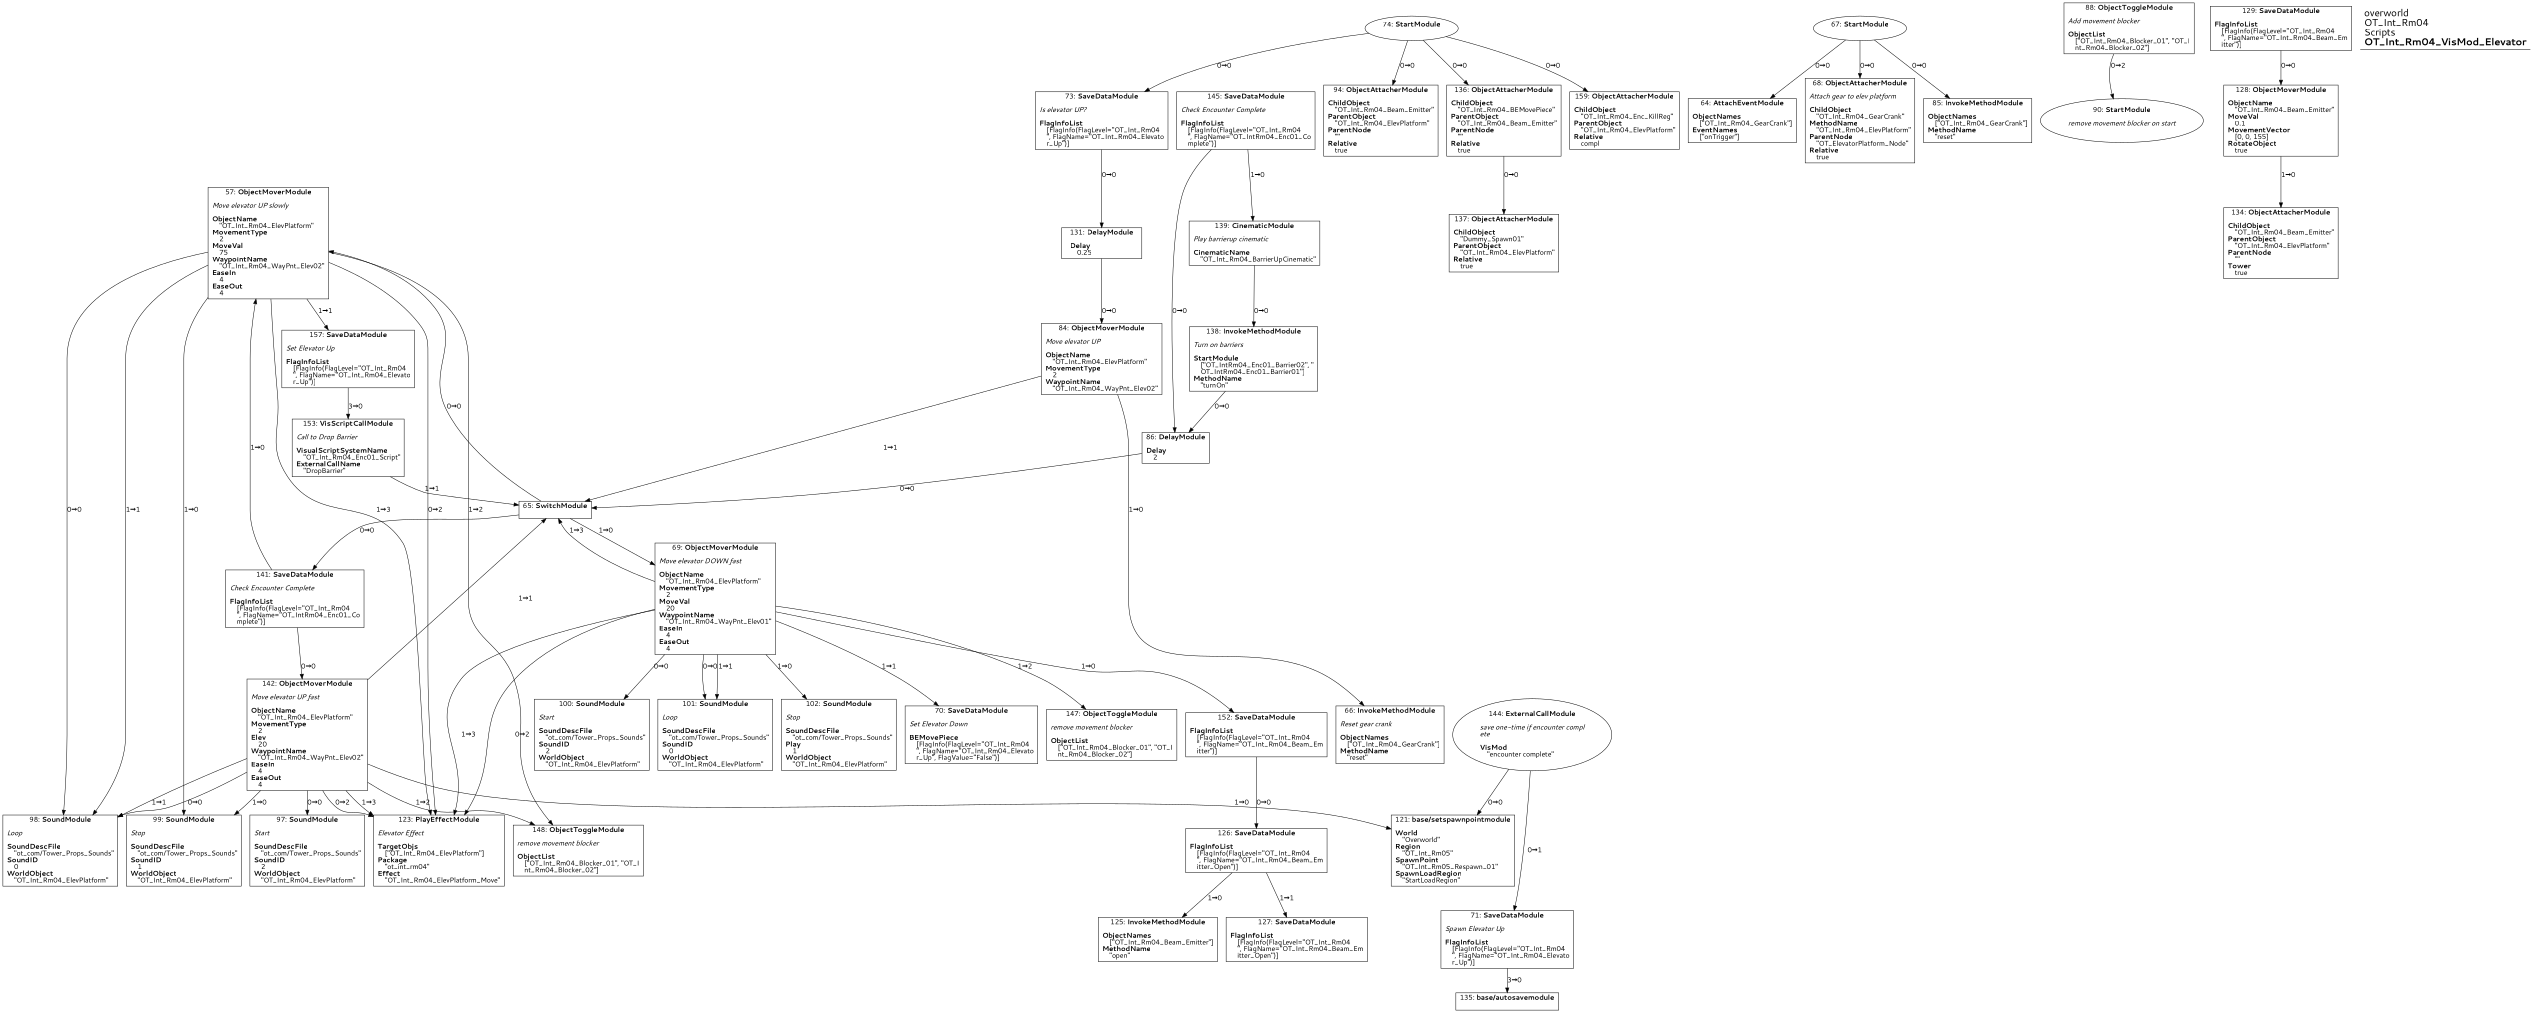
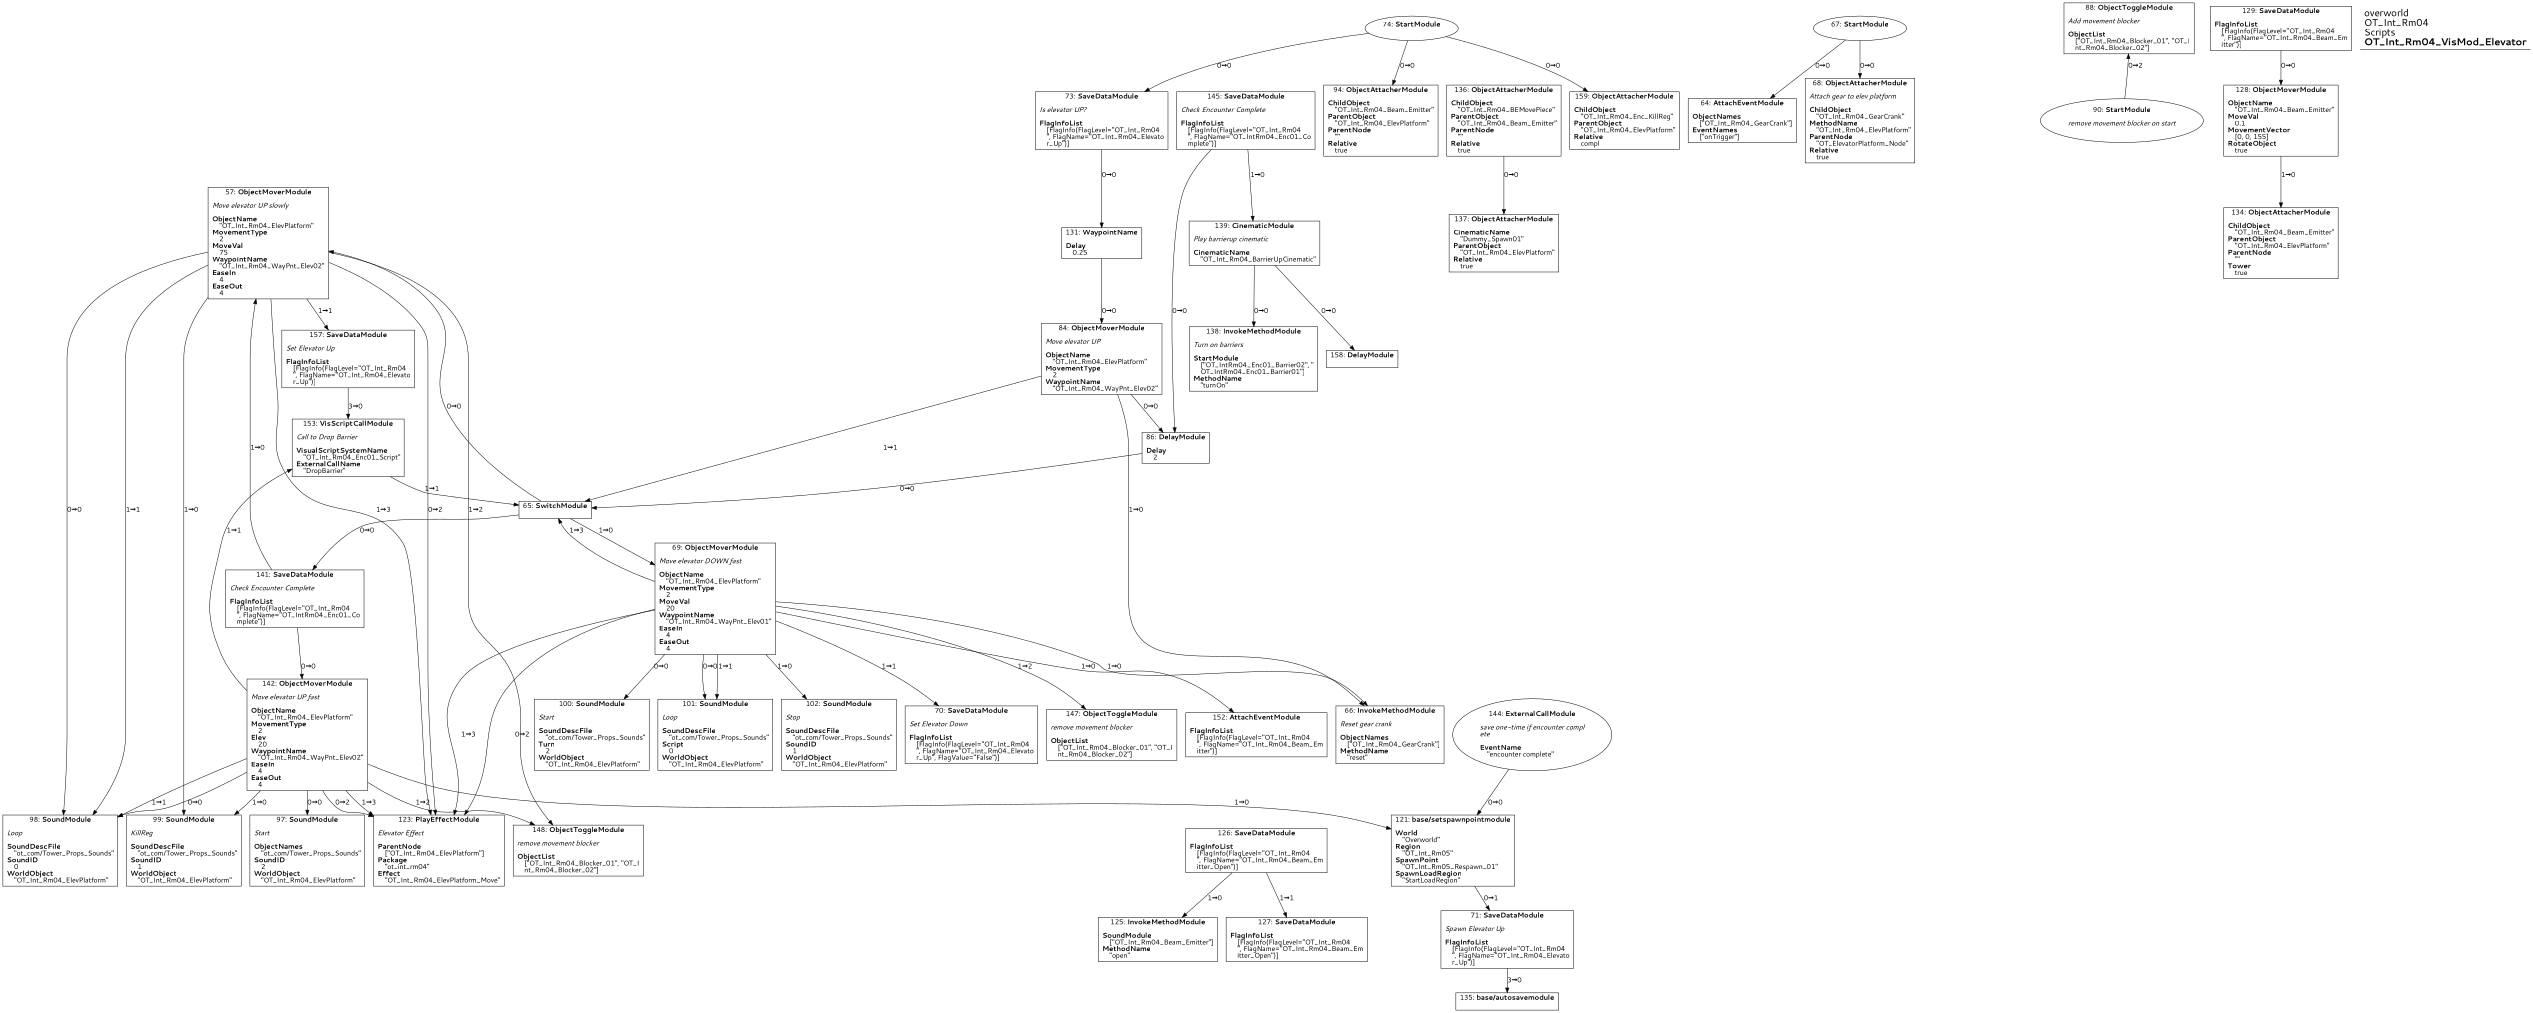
edge "74:" -> "136:": removed, label "0→0"
edge "88:" -> "90:": reversed
node "85:": removed
node "131:": text "DelayModule" -> "WaypointName"
node "137:": text "ChildObject" -> "CinematicName"
node "158:": added
edge "138:" -> "86:": now "84:" -> "86:"
edge "142:" -> "65:": now "142:" -> "153:"
edge "69:" -> "66:": added, label "1→0"
node "152:": text "SaveDataModule" -> "AttachEventModule"
node "70:": text "BEMovePiece" -> "FlagInfoList"
node "100:": text "SoundID" -> "Turn"
node "101:": text "SoundID" -> "Script"
node "102:": text "Play" -> "SoundID"
node "144:": text "VisMod" -> "EventName"
edge "152:" -> "126:": removed, label "0→0"
node "99:": text "Stop" -> "KillReg"
edge "144:" -> "71:": now "121:" -> "71:"
node "97:": text "SoundDescFile" -> "ObjectNames"
node "123:": text "TargetObjs" -> "ParentNode"
node "125:": text "ObjectNames" -> "SoundModule"
